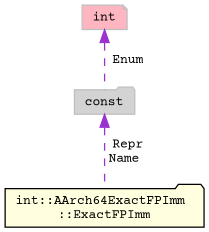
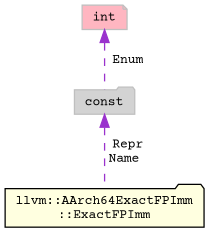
node "int::AArch64ExactFPImm ::ExactFPImm": label "int::AArch64ExactFPImm ::ExactFPImm" -> "llvm::AArch64ExactFPImm ::ExactFPImm"
